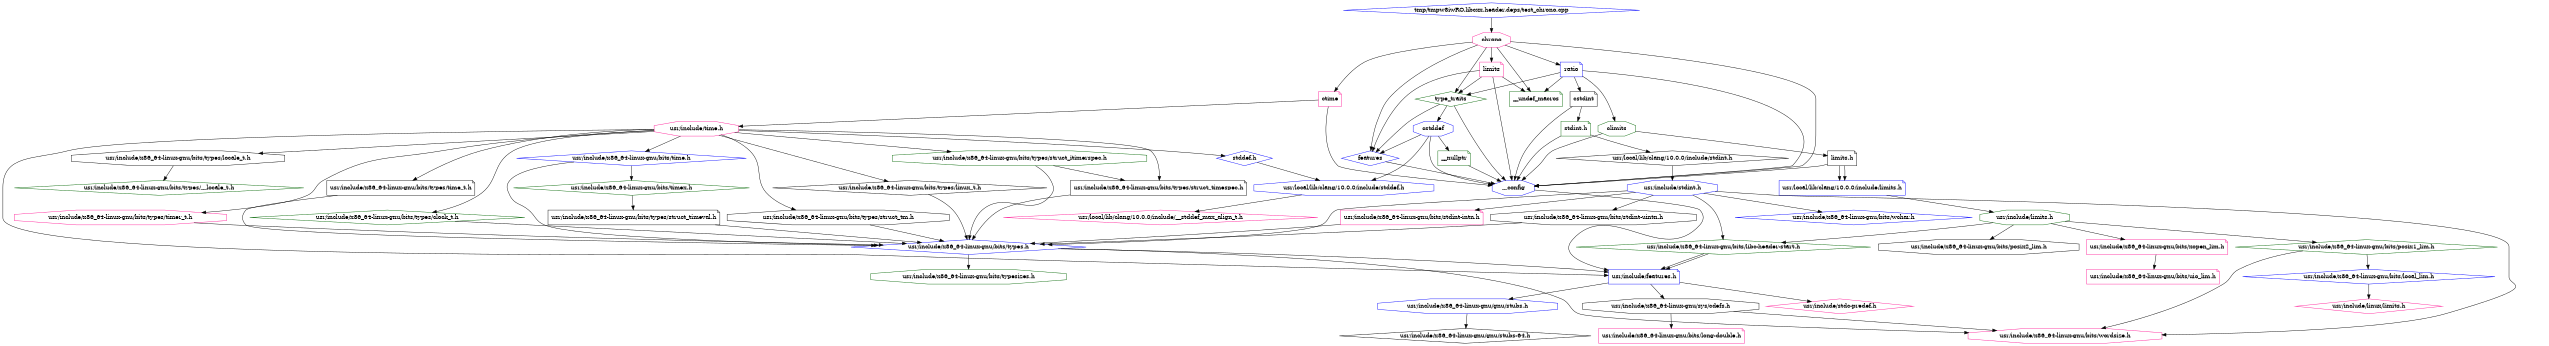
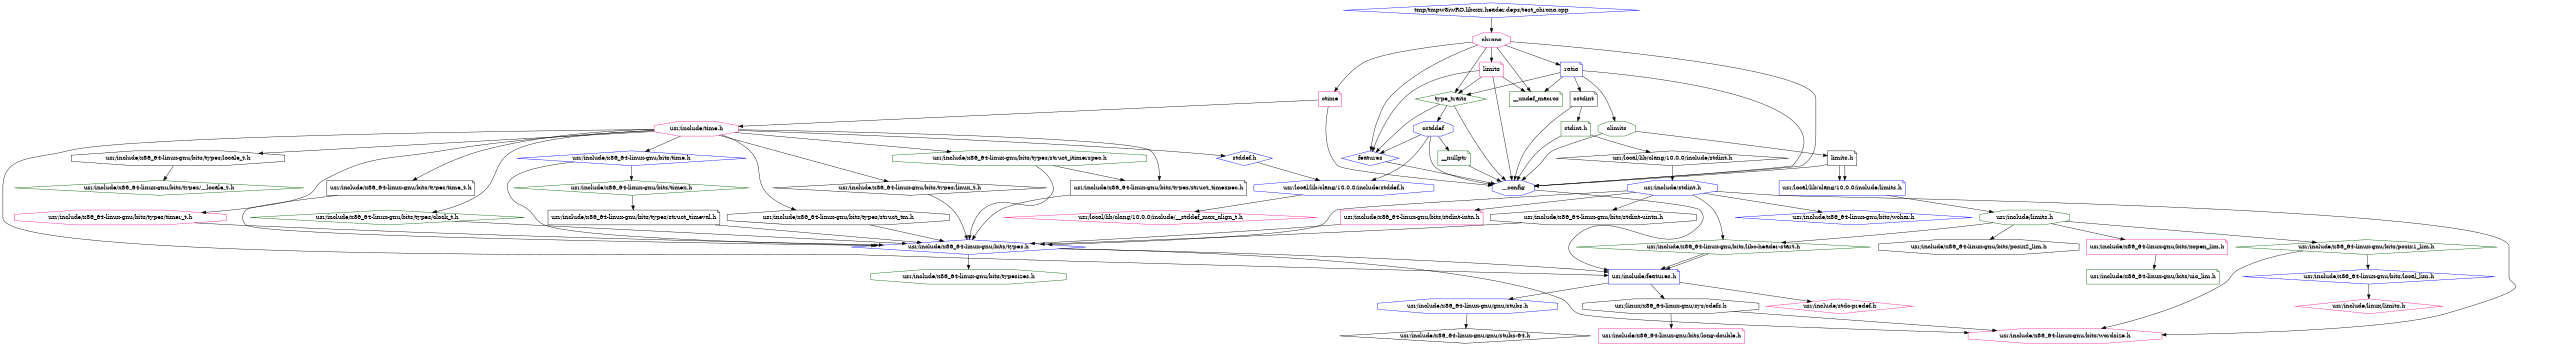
node "usr/include/x86_64-linux-gnu/bits/uio_lim.h": color deeppink -> darkgreen
node "usr/include/x86_64-linux-gnu/sys/cdefs.h": label "usr/include/x86_64-linux-gnu/sys/cdefs.h" -> "usr/linux/x86_64-linux-gnu/sys/cdefs.h"
